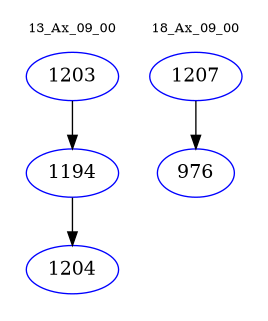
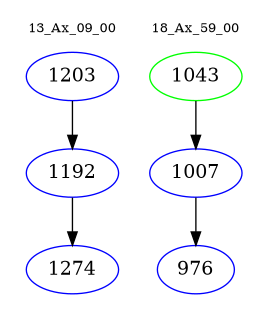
cluster "18_Ax_09_00": label "18_Ax_09_00" -> "18_Ax_59_00"
node "1207": label "1207" -> "1007"
node "1043": added
node "1194": label "1194" -> "1192"
node "1204": label "1204" -> "1274"
